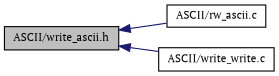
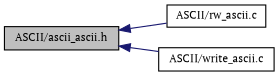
node "ASCII/write_ascii.h": label "ASCII/write_ascii.h" -> "ASCII/ascii_ascii.h"
node "ASCII/write_write.c": label "ASCII/write_write.c" -> "ASCII/write_ascii.c"
